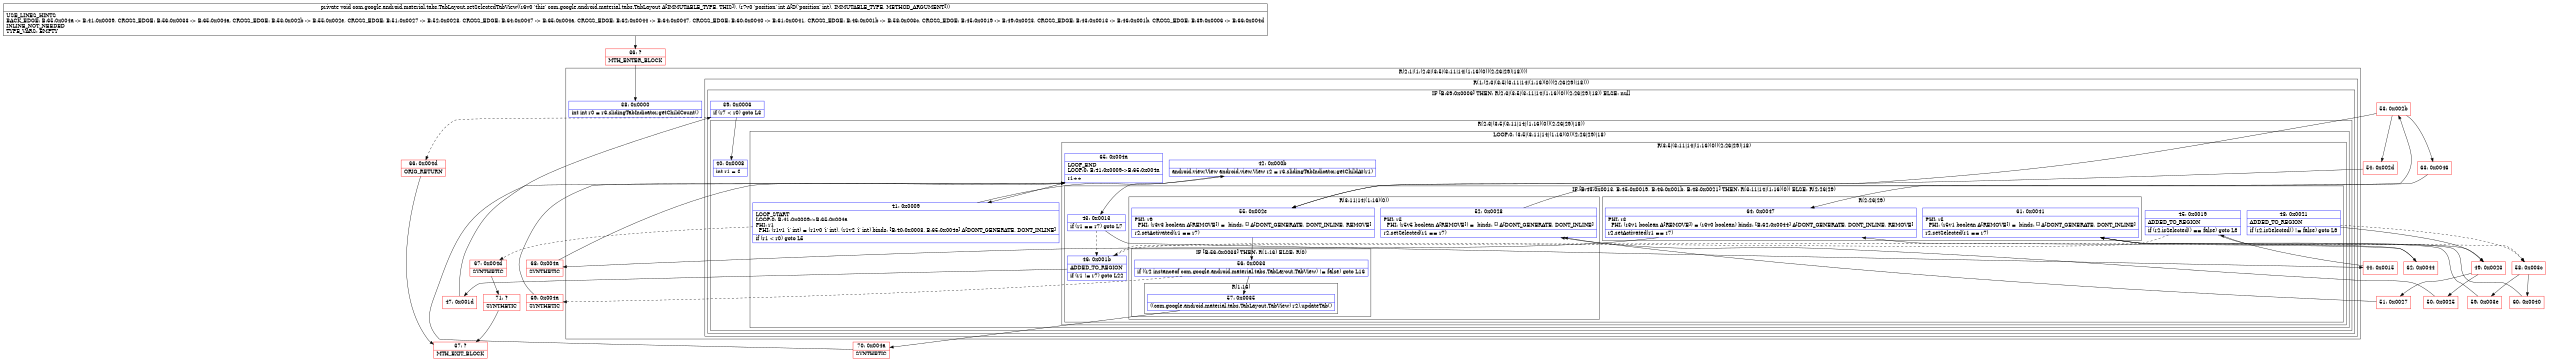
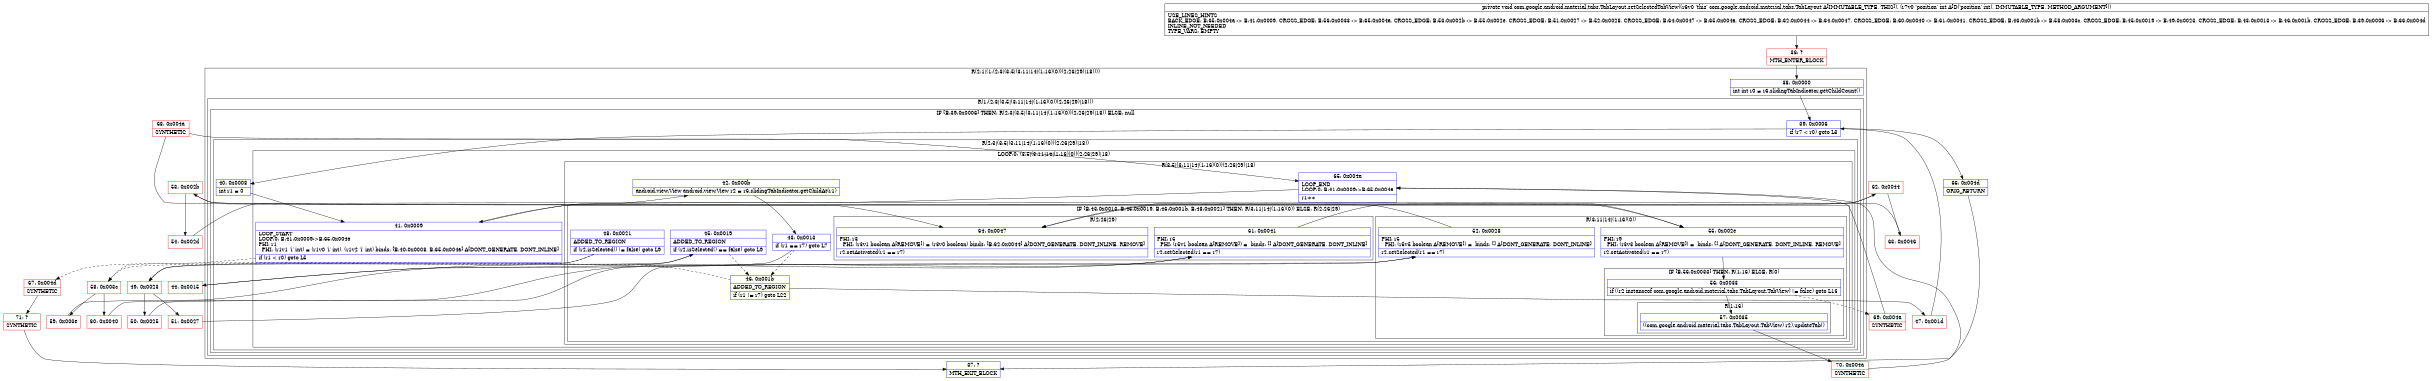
edge "38: 0x0000" -> "39: 0x0006": added
edge "39: 0x0006" -> "66: 0x004d": style dashed -> solid
edge "53: 0x002b" -> "63: 0x0046": now "62: 0x0044" -> "63: 0x0046"
node "66: 0x004d": color red -> blue
edge "40: 0x0008" -> "41: 0x0009": added
edge "64: 0x0047" -> "68: 0x004a": reversed
node "37: ?": color red -> blue
